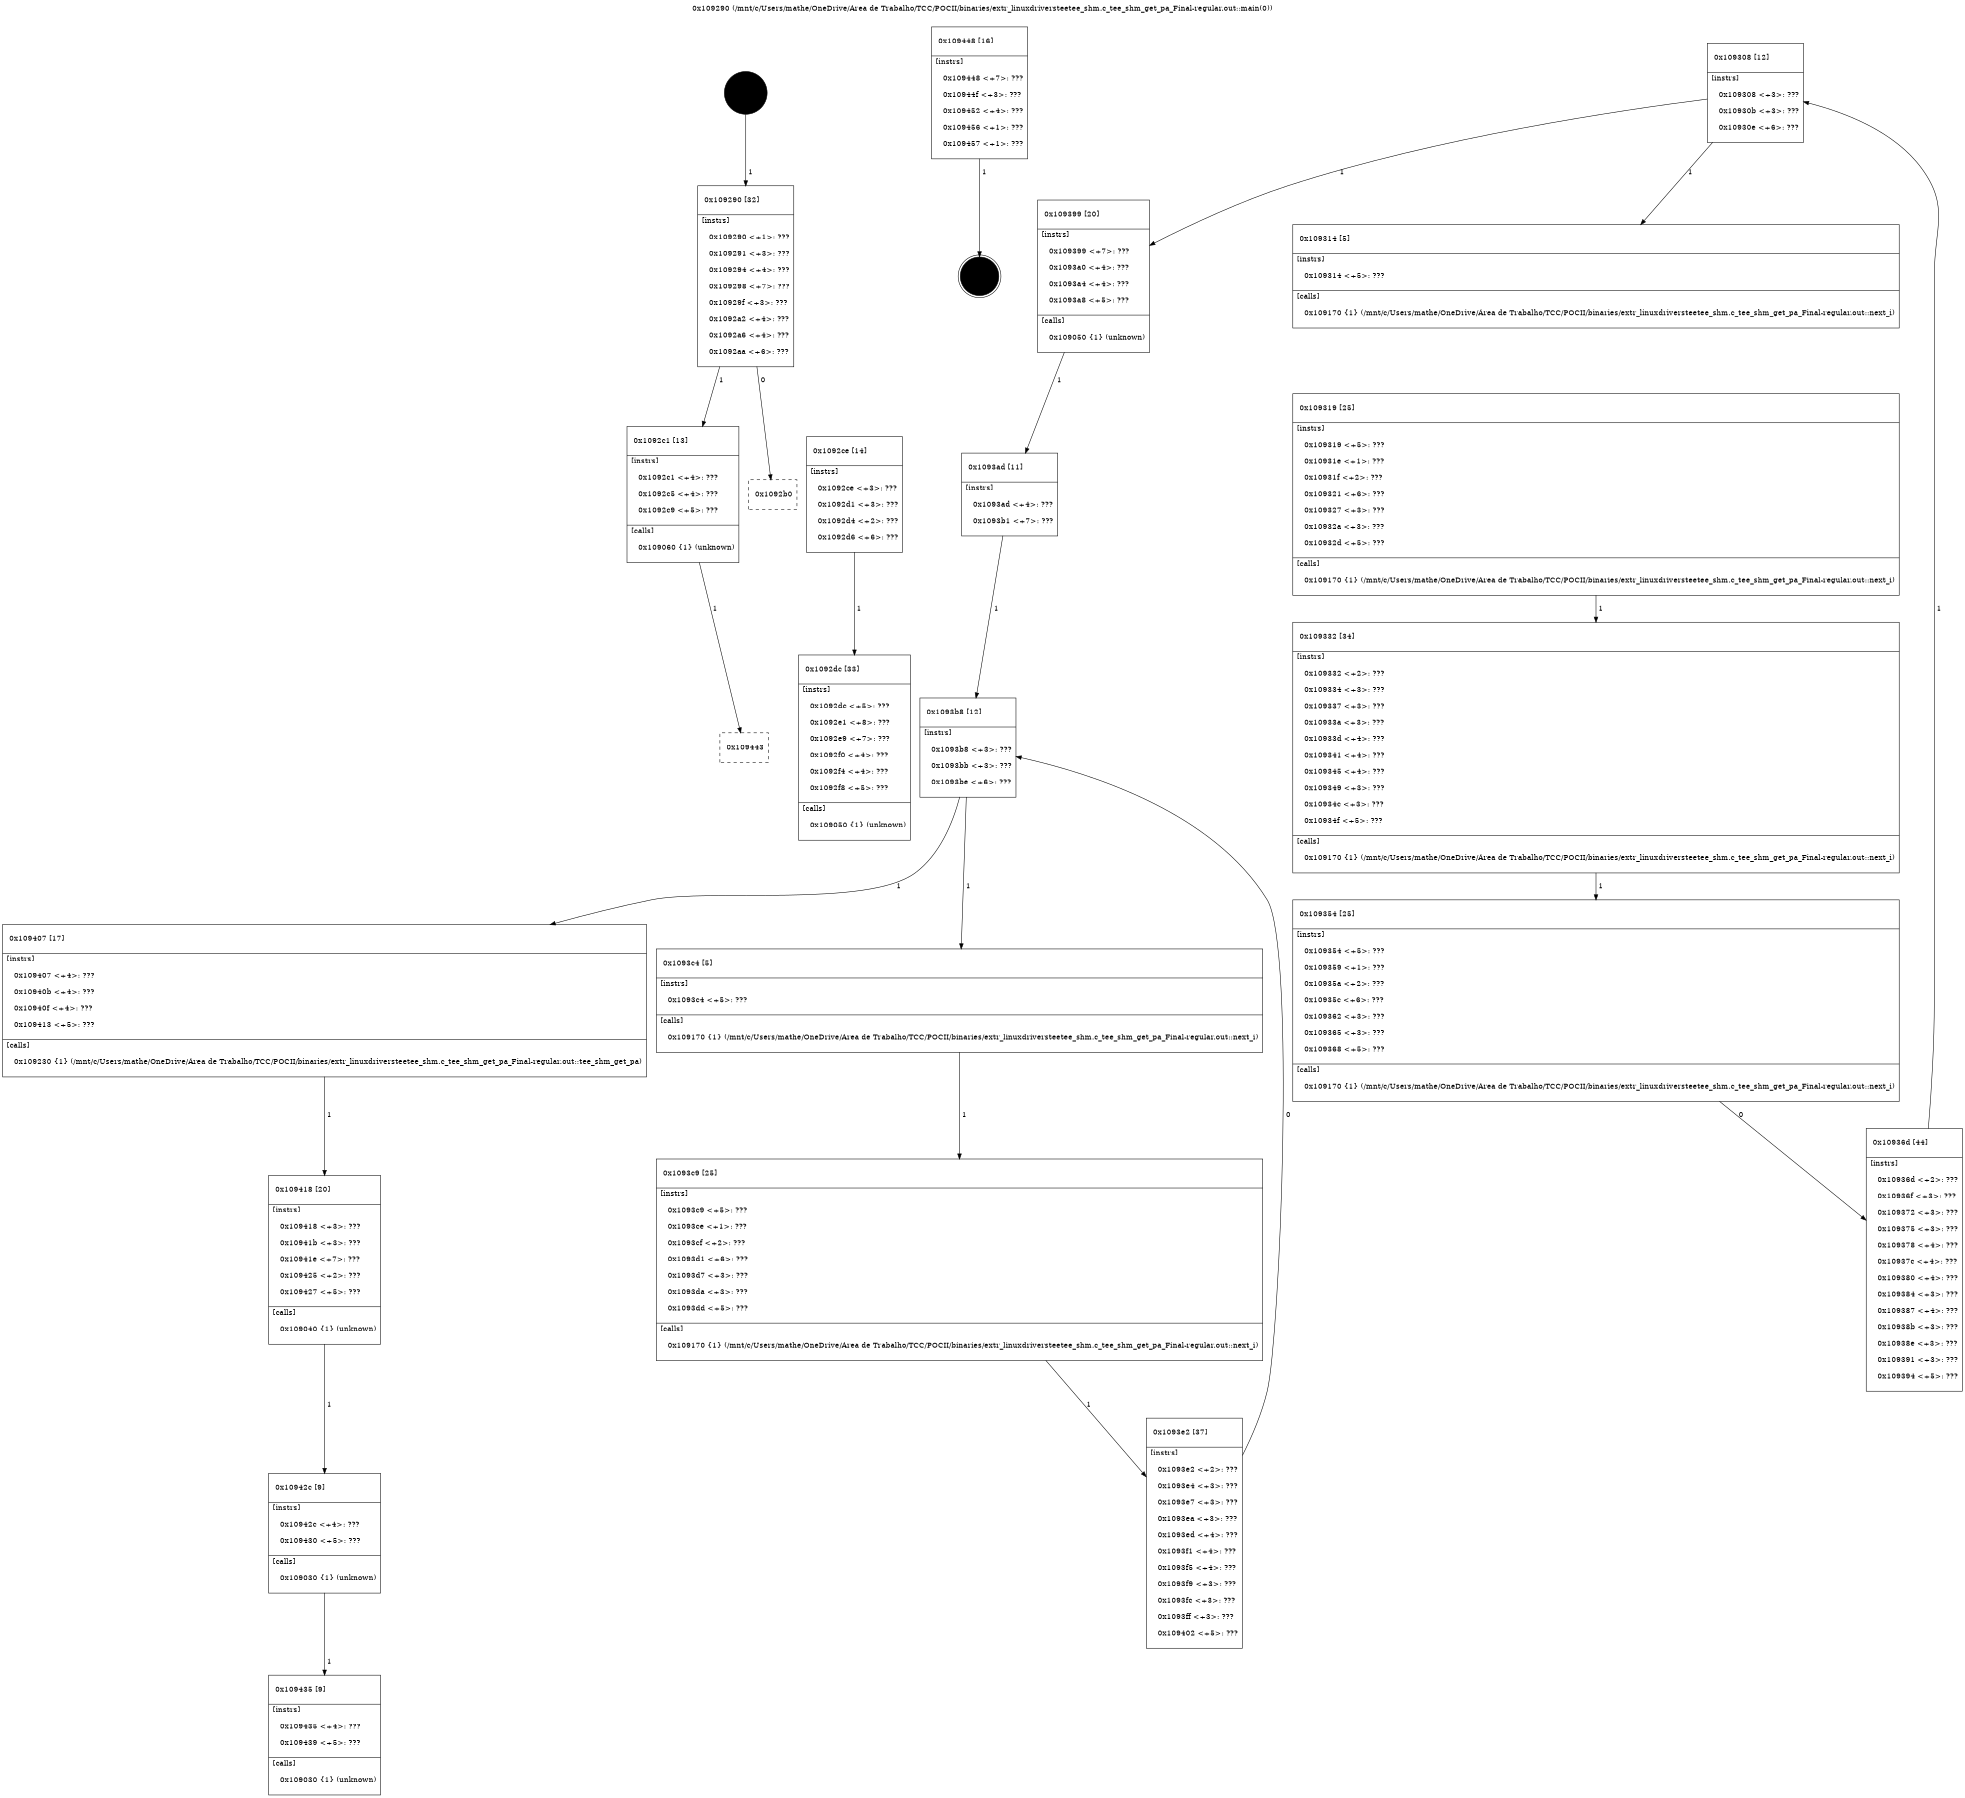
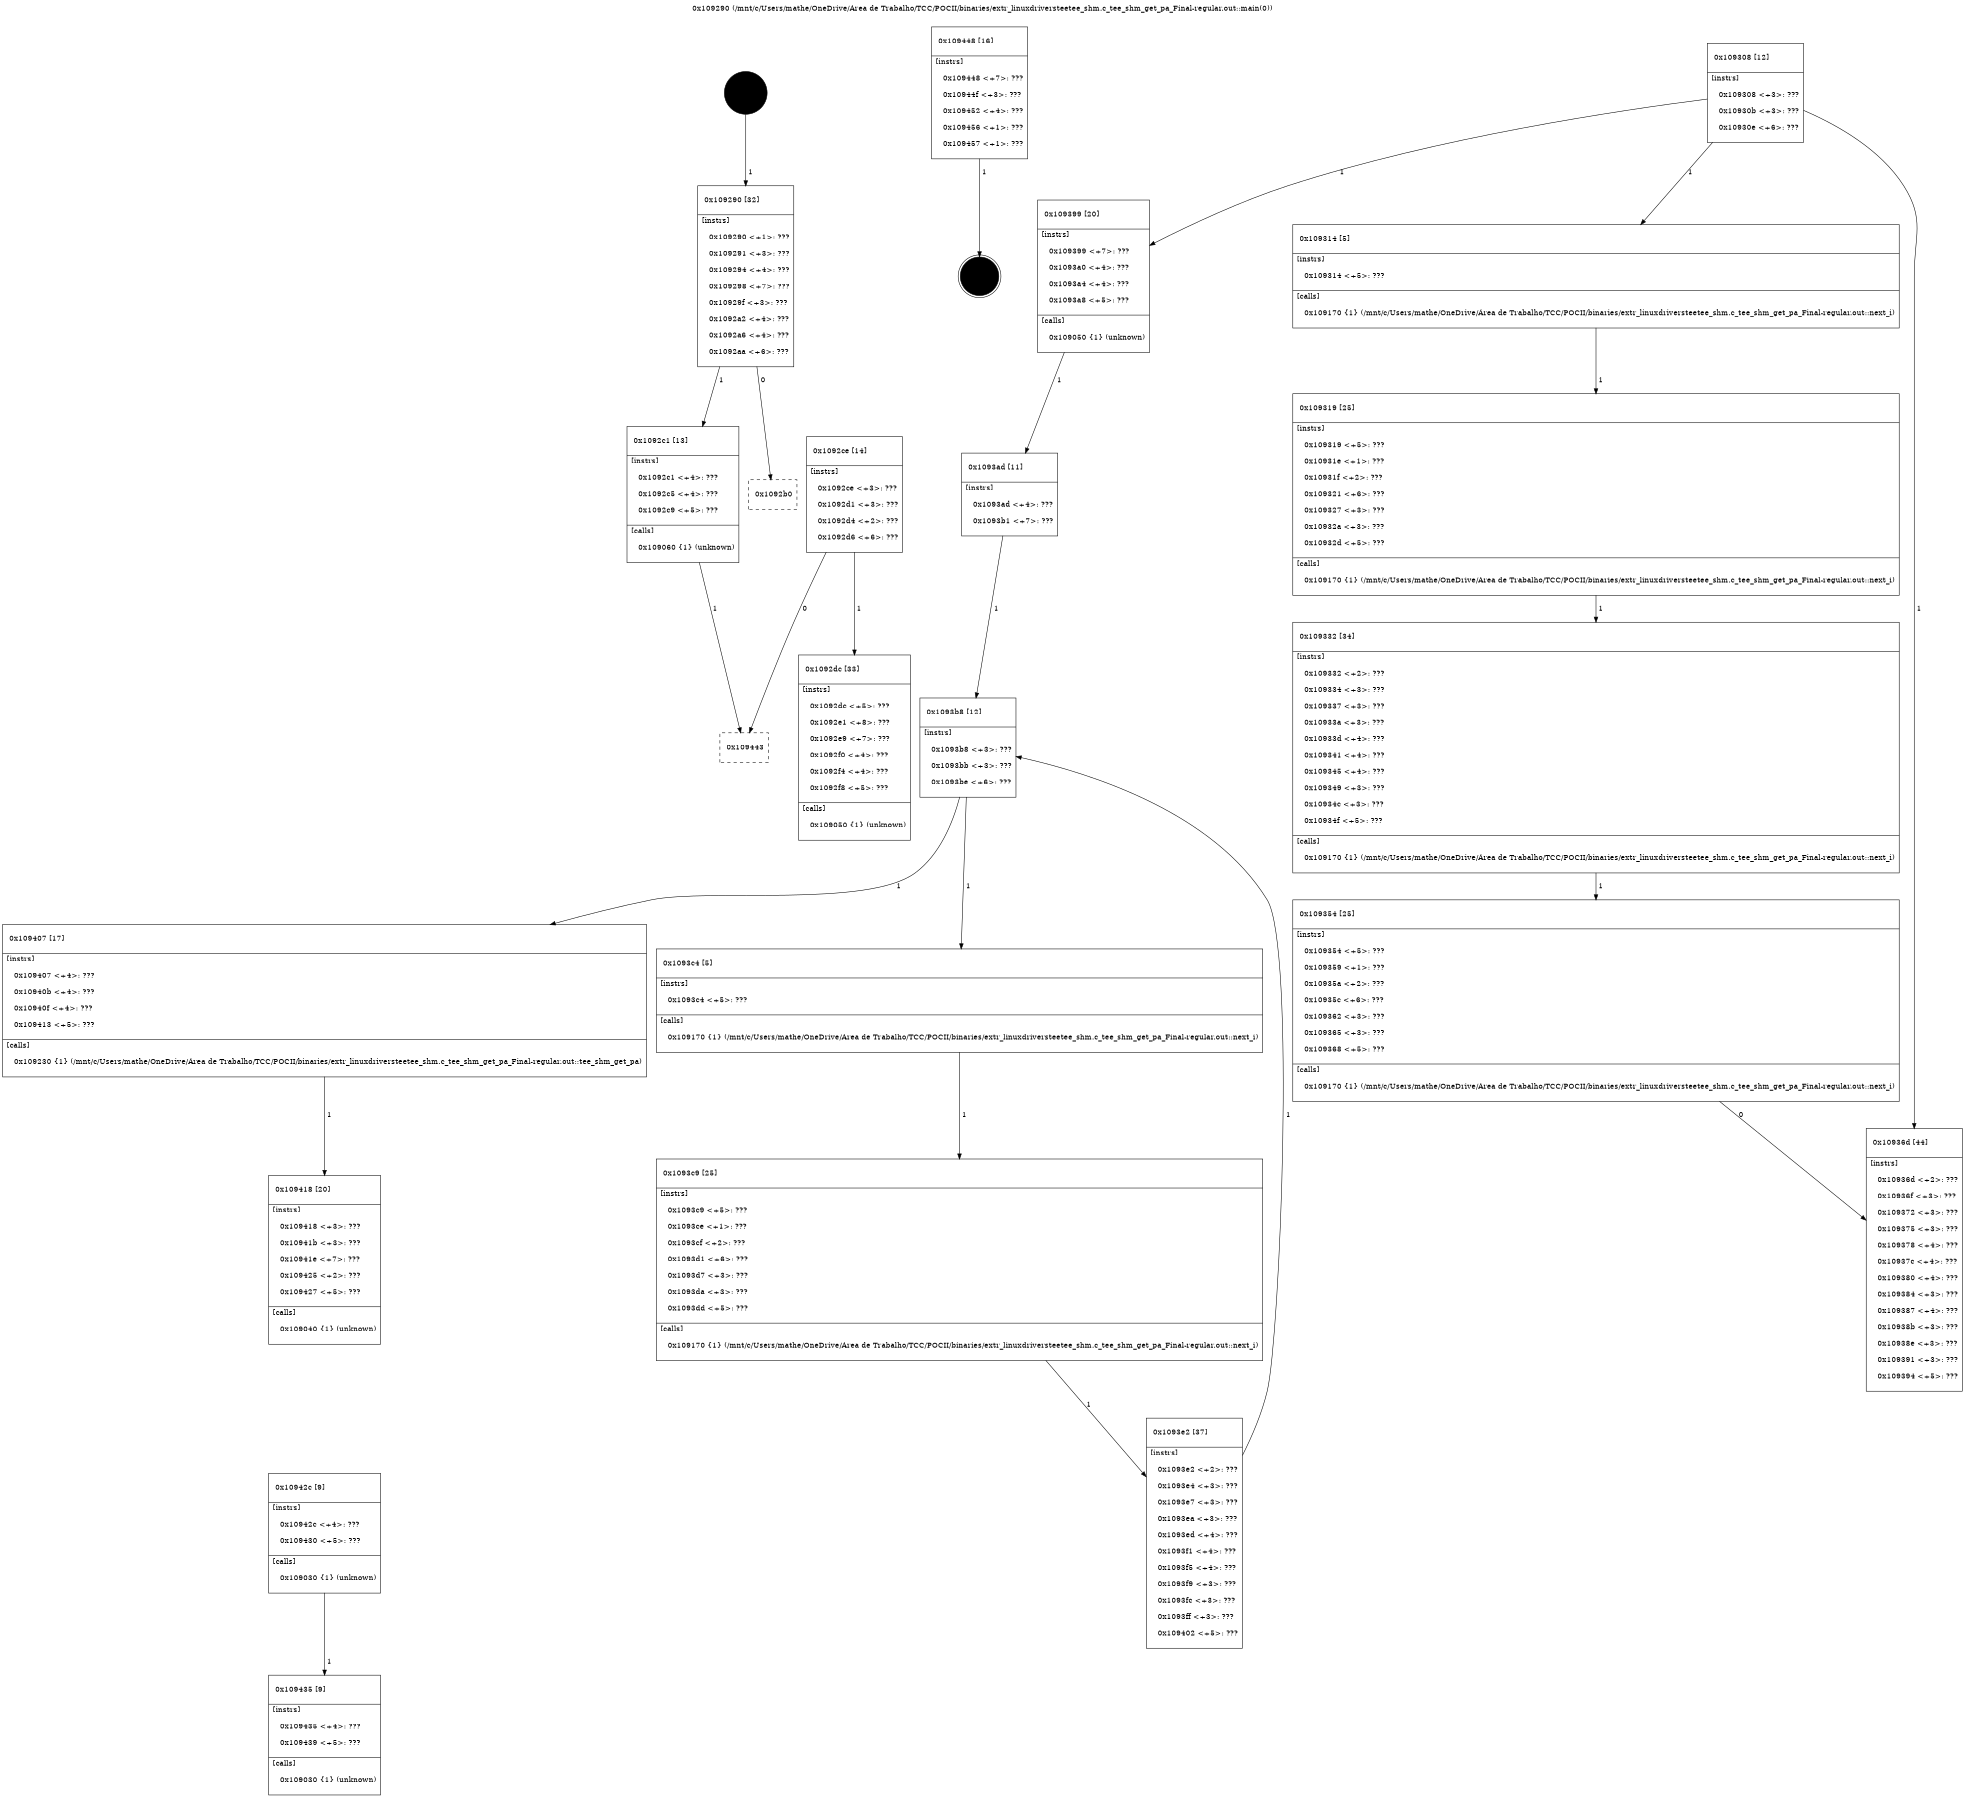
edge "0x109314 [5]" -> "0x109319 [25]": added, label "1"
edge "0x10936d [44]" -> "0x109308 [12]": reversed
edge "0x1092ce [14]" -> "0x109443": added, label "0"
edge "0x1093e2 [37]" -> "0x1093b8 [12]": label " 0" -> " 1"
edge "0x109418 [20]" -> "0x10942c [9]": removed, label "1"
